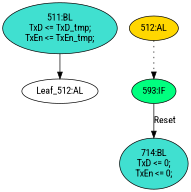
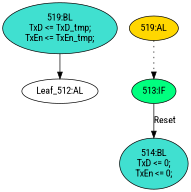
node "511:BL TxD <= TxD_tmp; TxEn <= TxEn_tmp;": label "511:BL TxD <= TxD_tmp; TxEn <= TxEn_tmp;" -> "519:BL TxD <= TxD_tmp; TxEn <= TxEn_tmp;"
node "512:AL": label "512:AL" -> "519:AL"
node "593:IF": label "593:IF" -> "513:IF"
node "714:BL TxD <= 0; TxEn <= 0;": label "714:BL TxD <= 0; TxEn <= 0;" -> "514:BL TxD <= 0; TxEn <= 0;"
